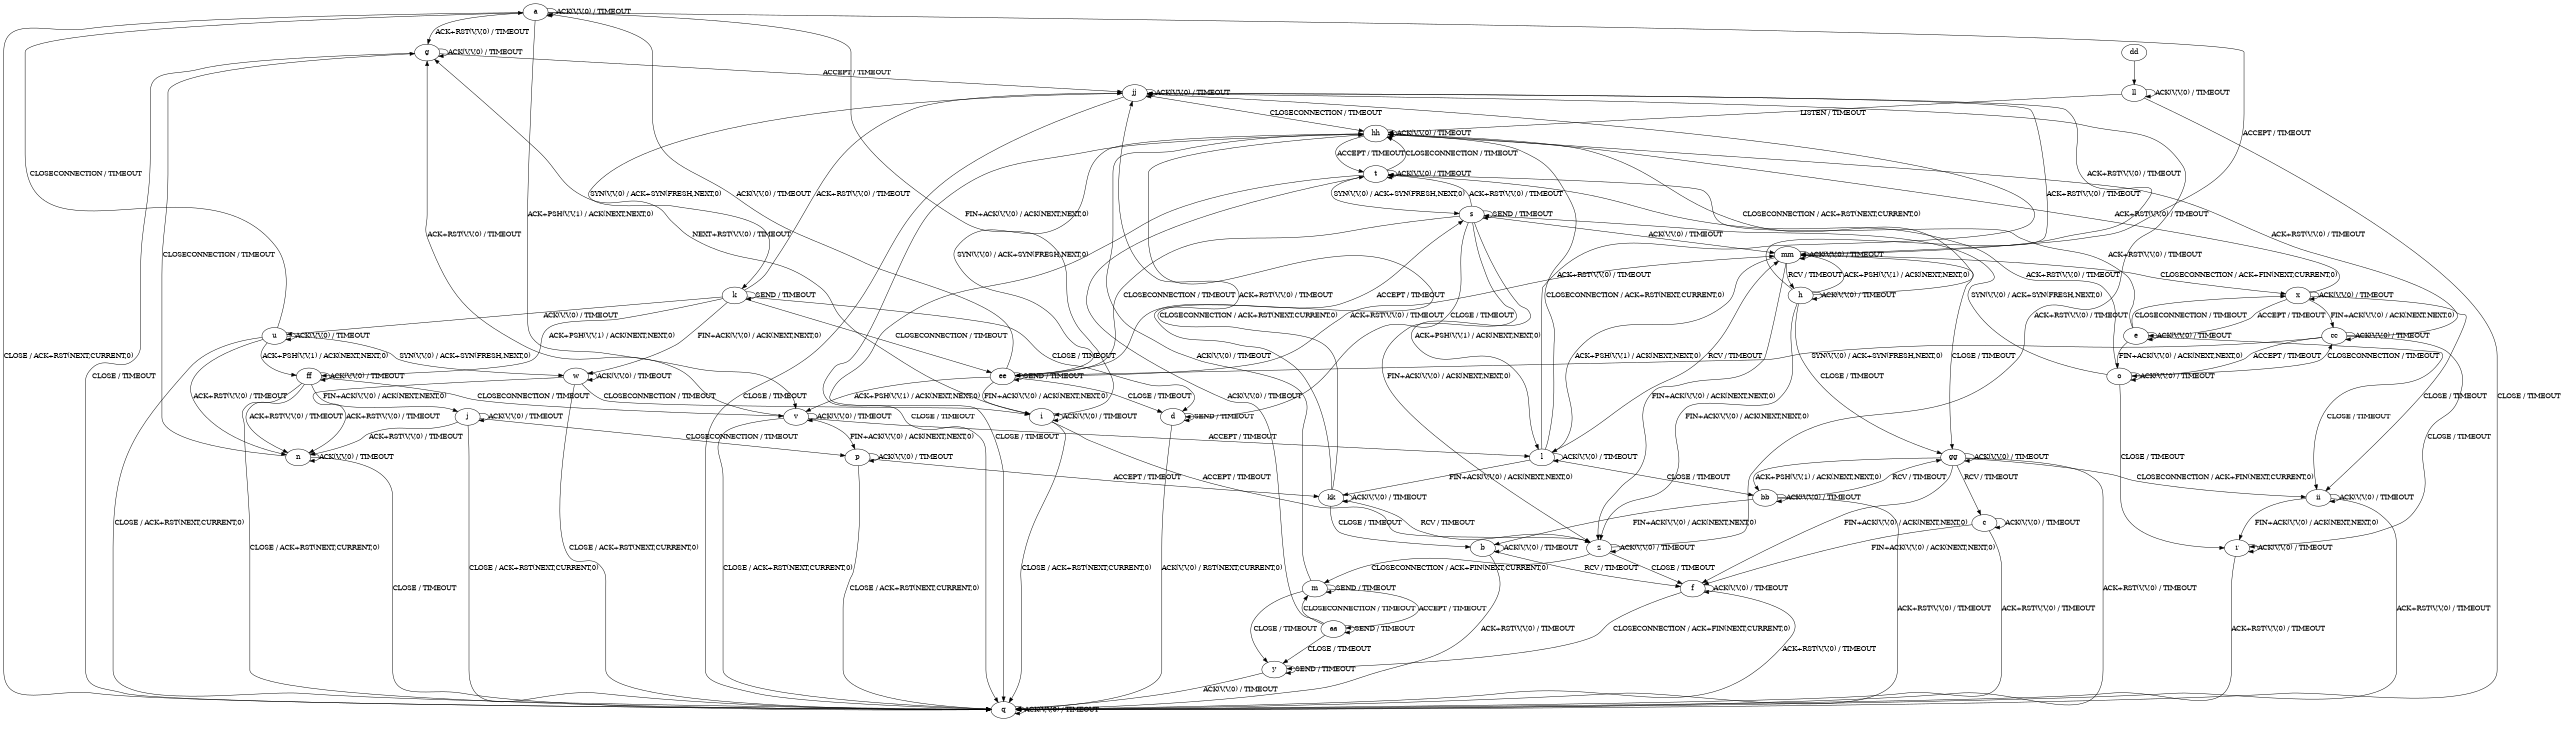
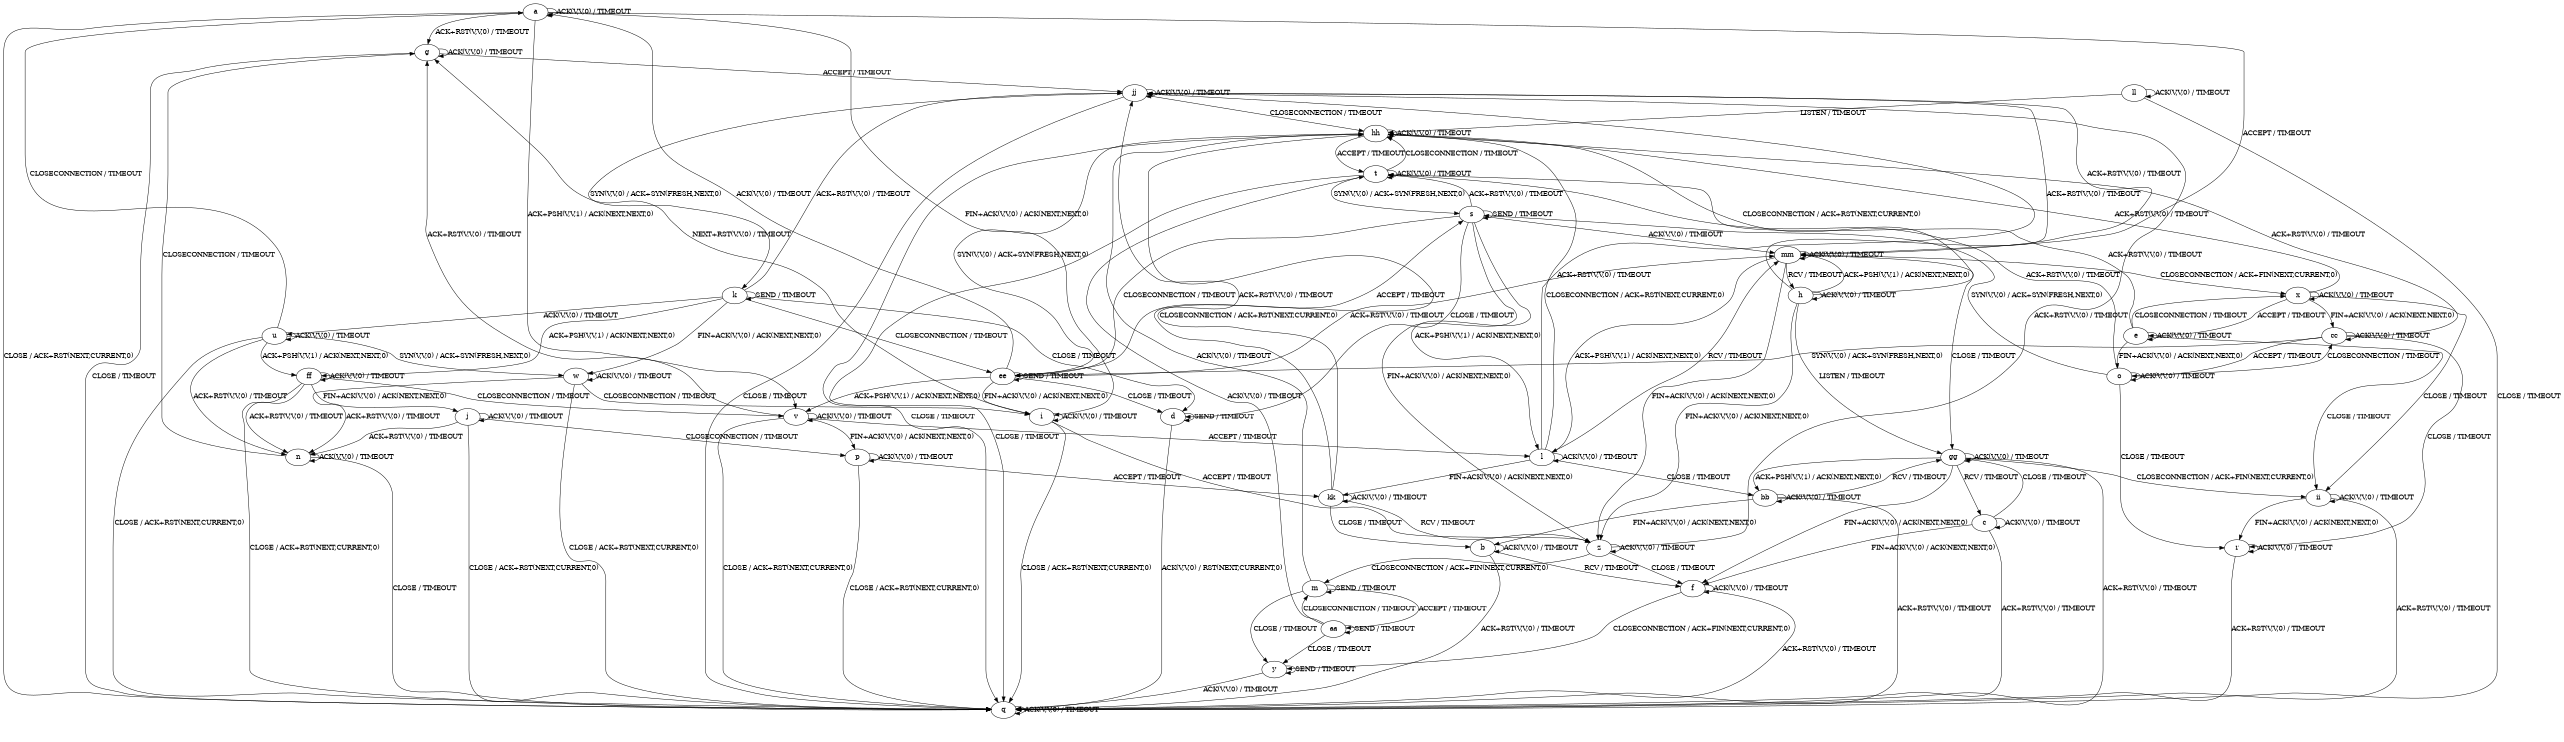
node "dd": removed
edge "h" -> "gg": label "CLOSE / TIMEOUT" -> "LISTEN / TIMEOUT"
edge "c" -> "gg": added, label "CLOSE / TIMEOUT"
